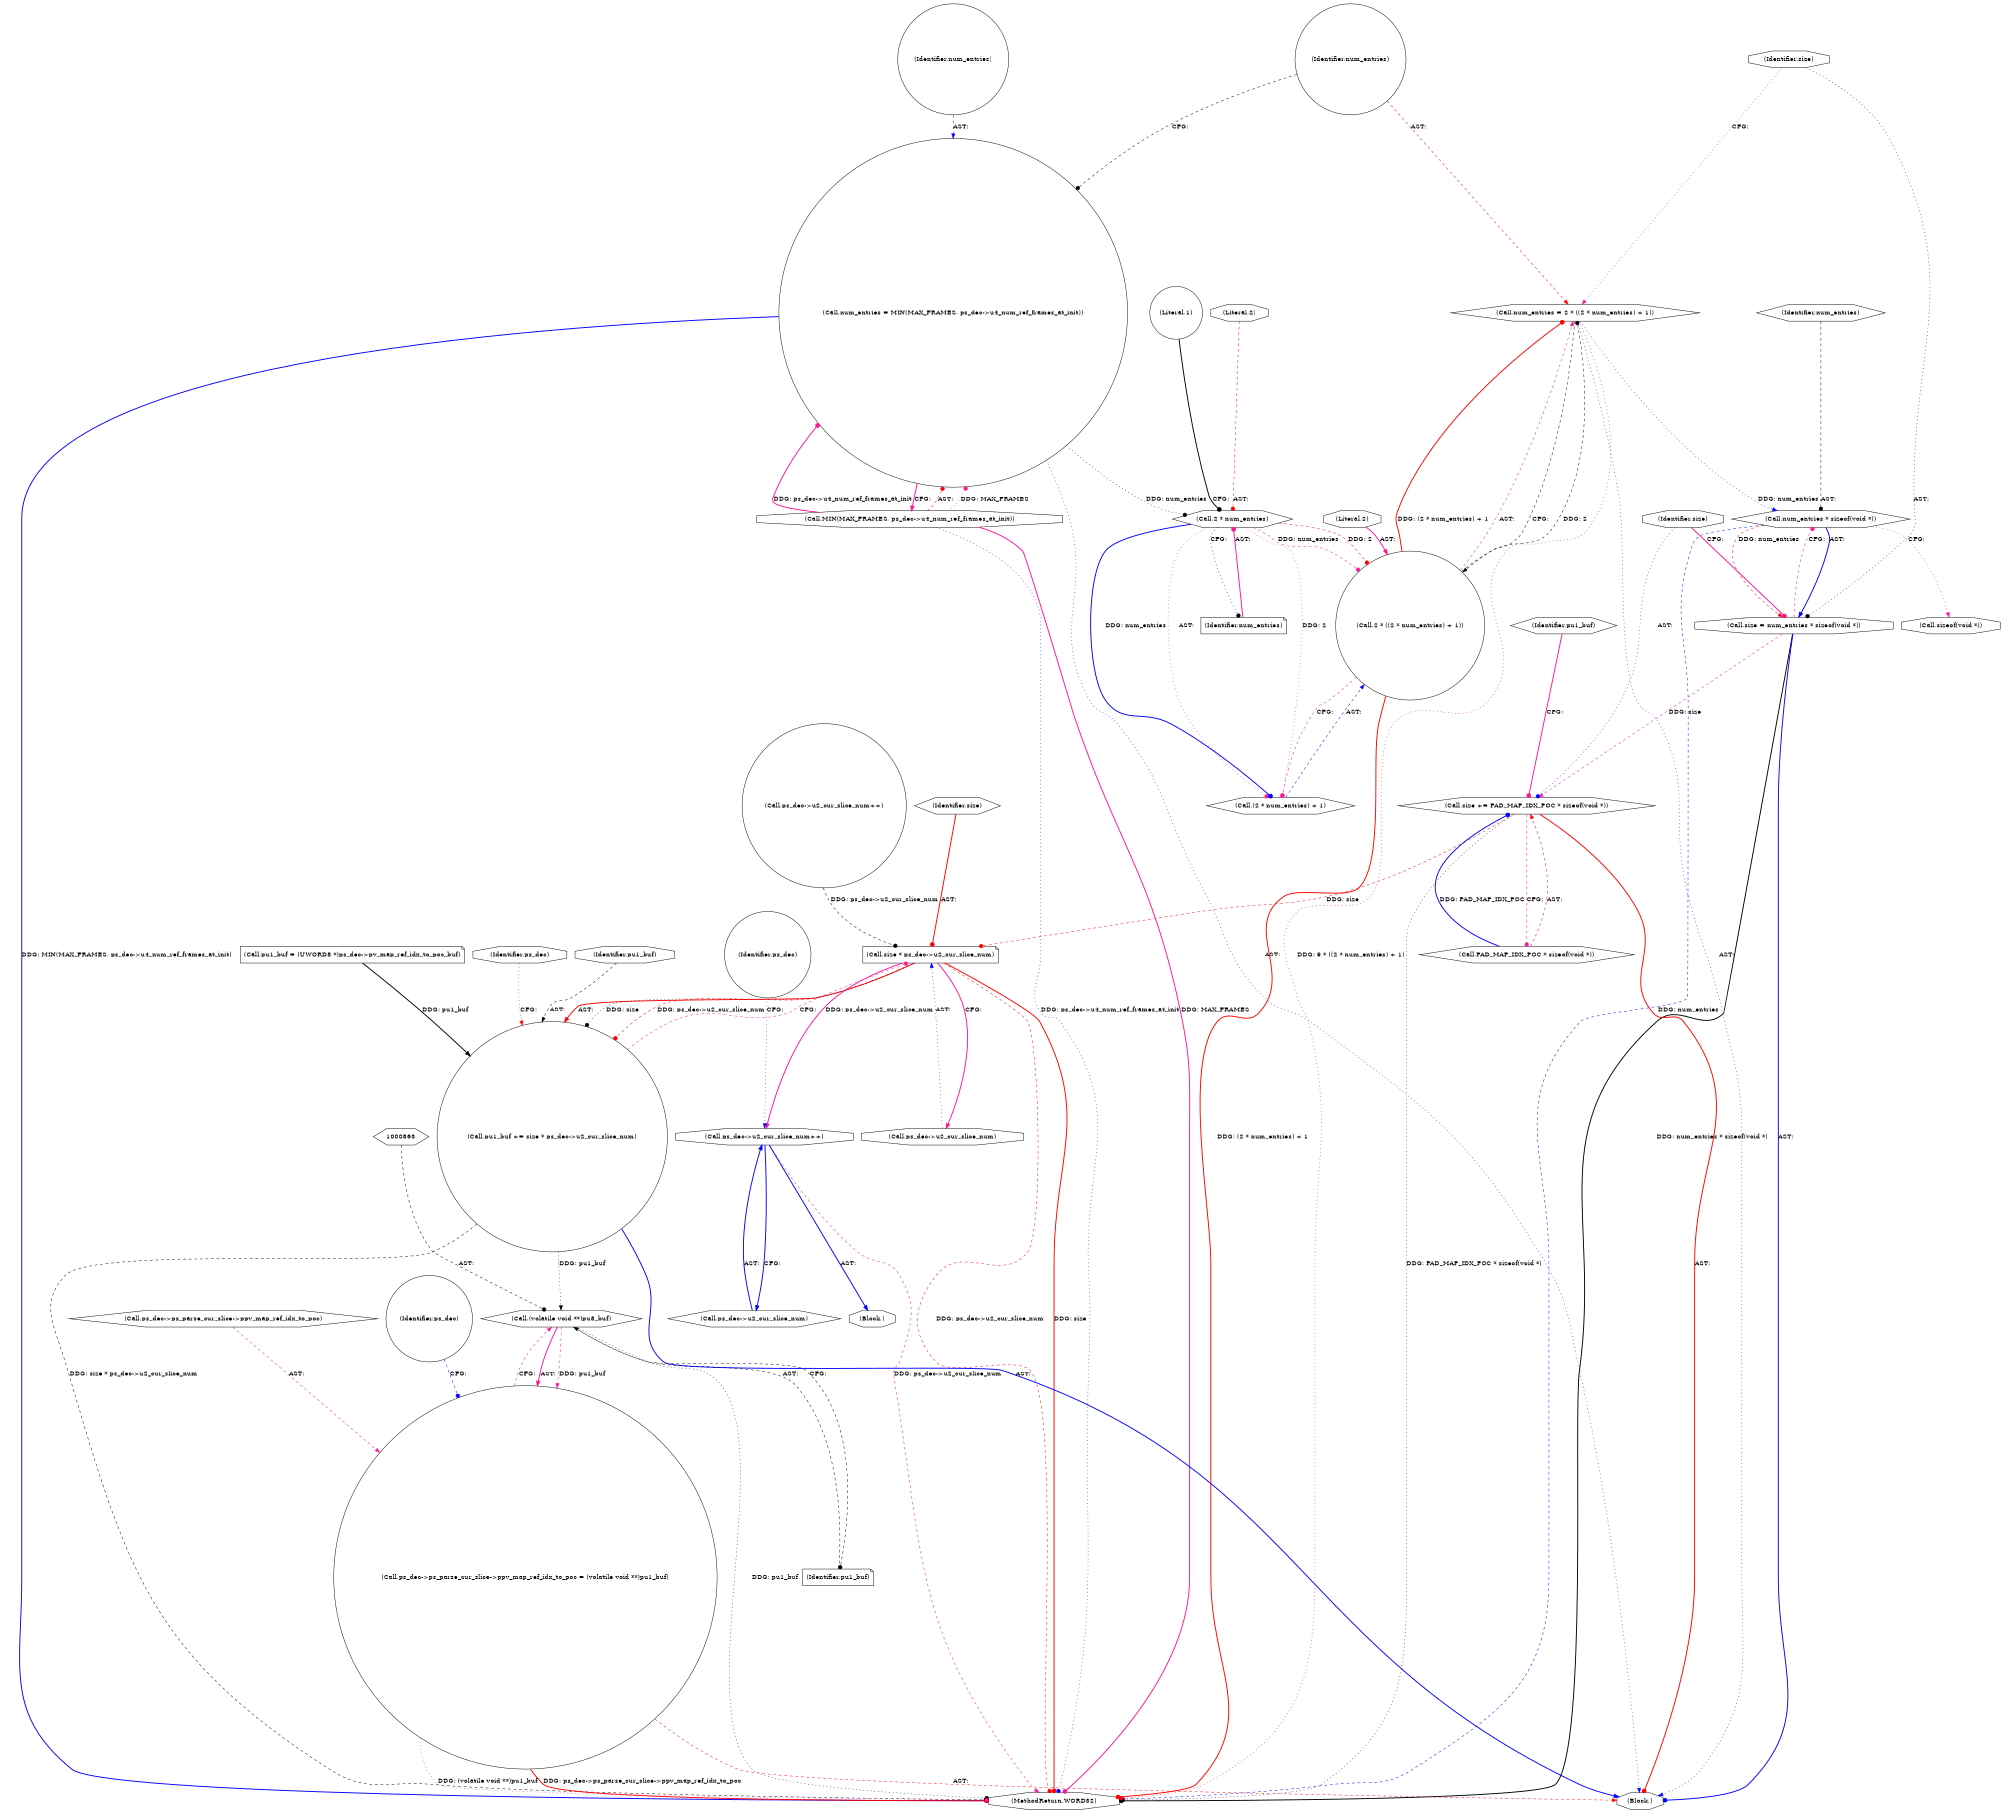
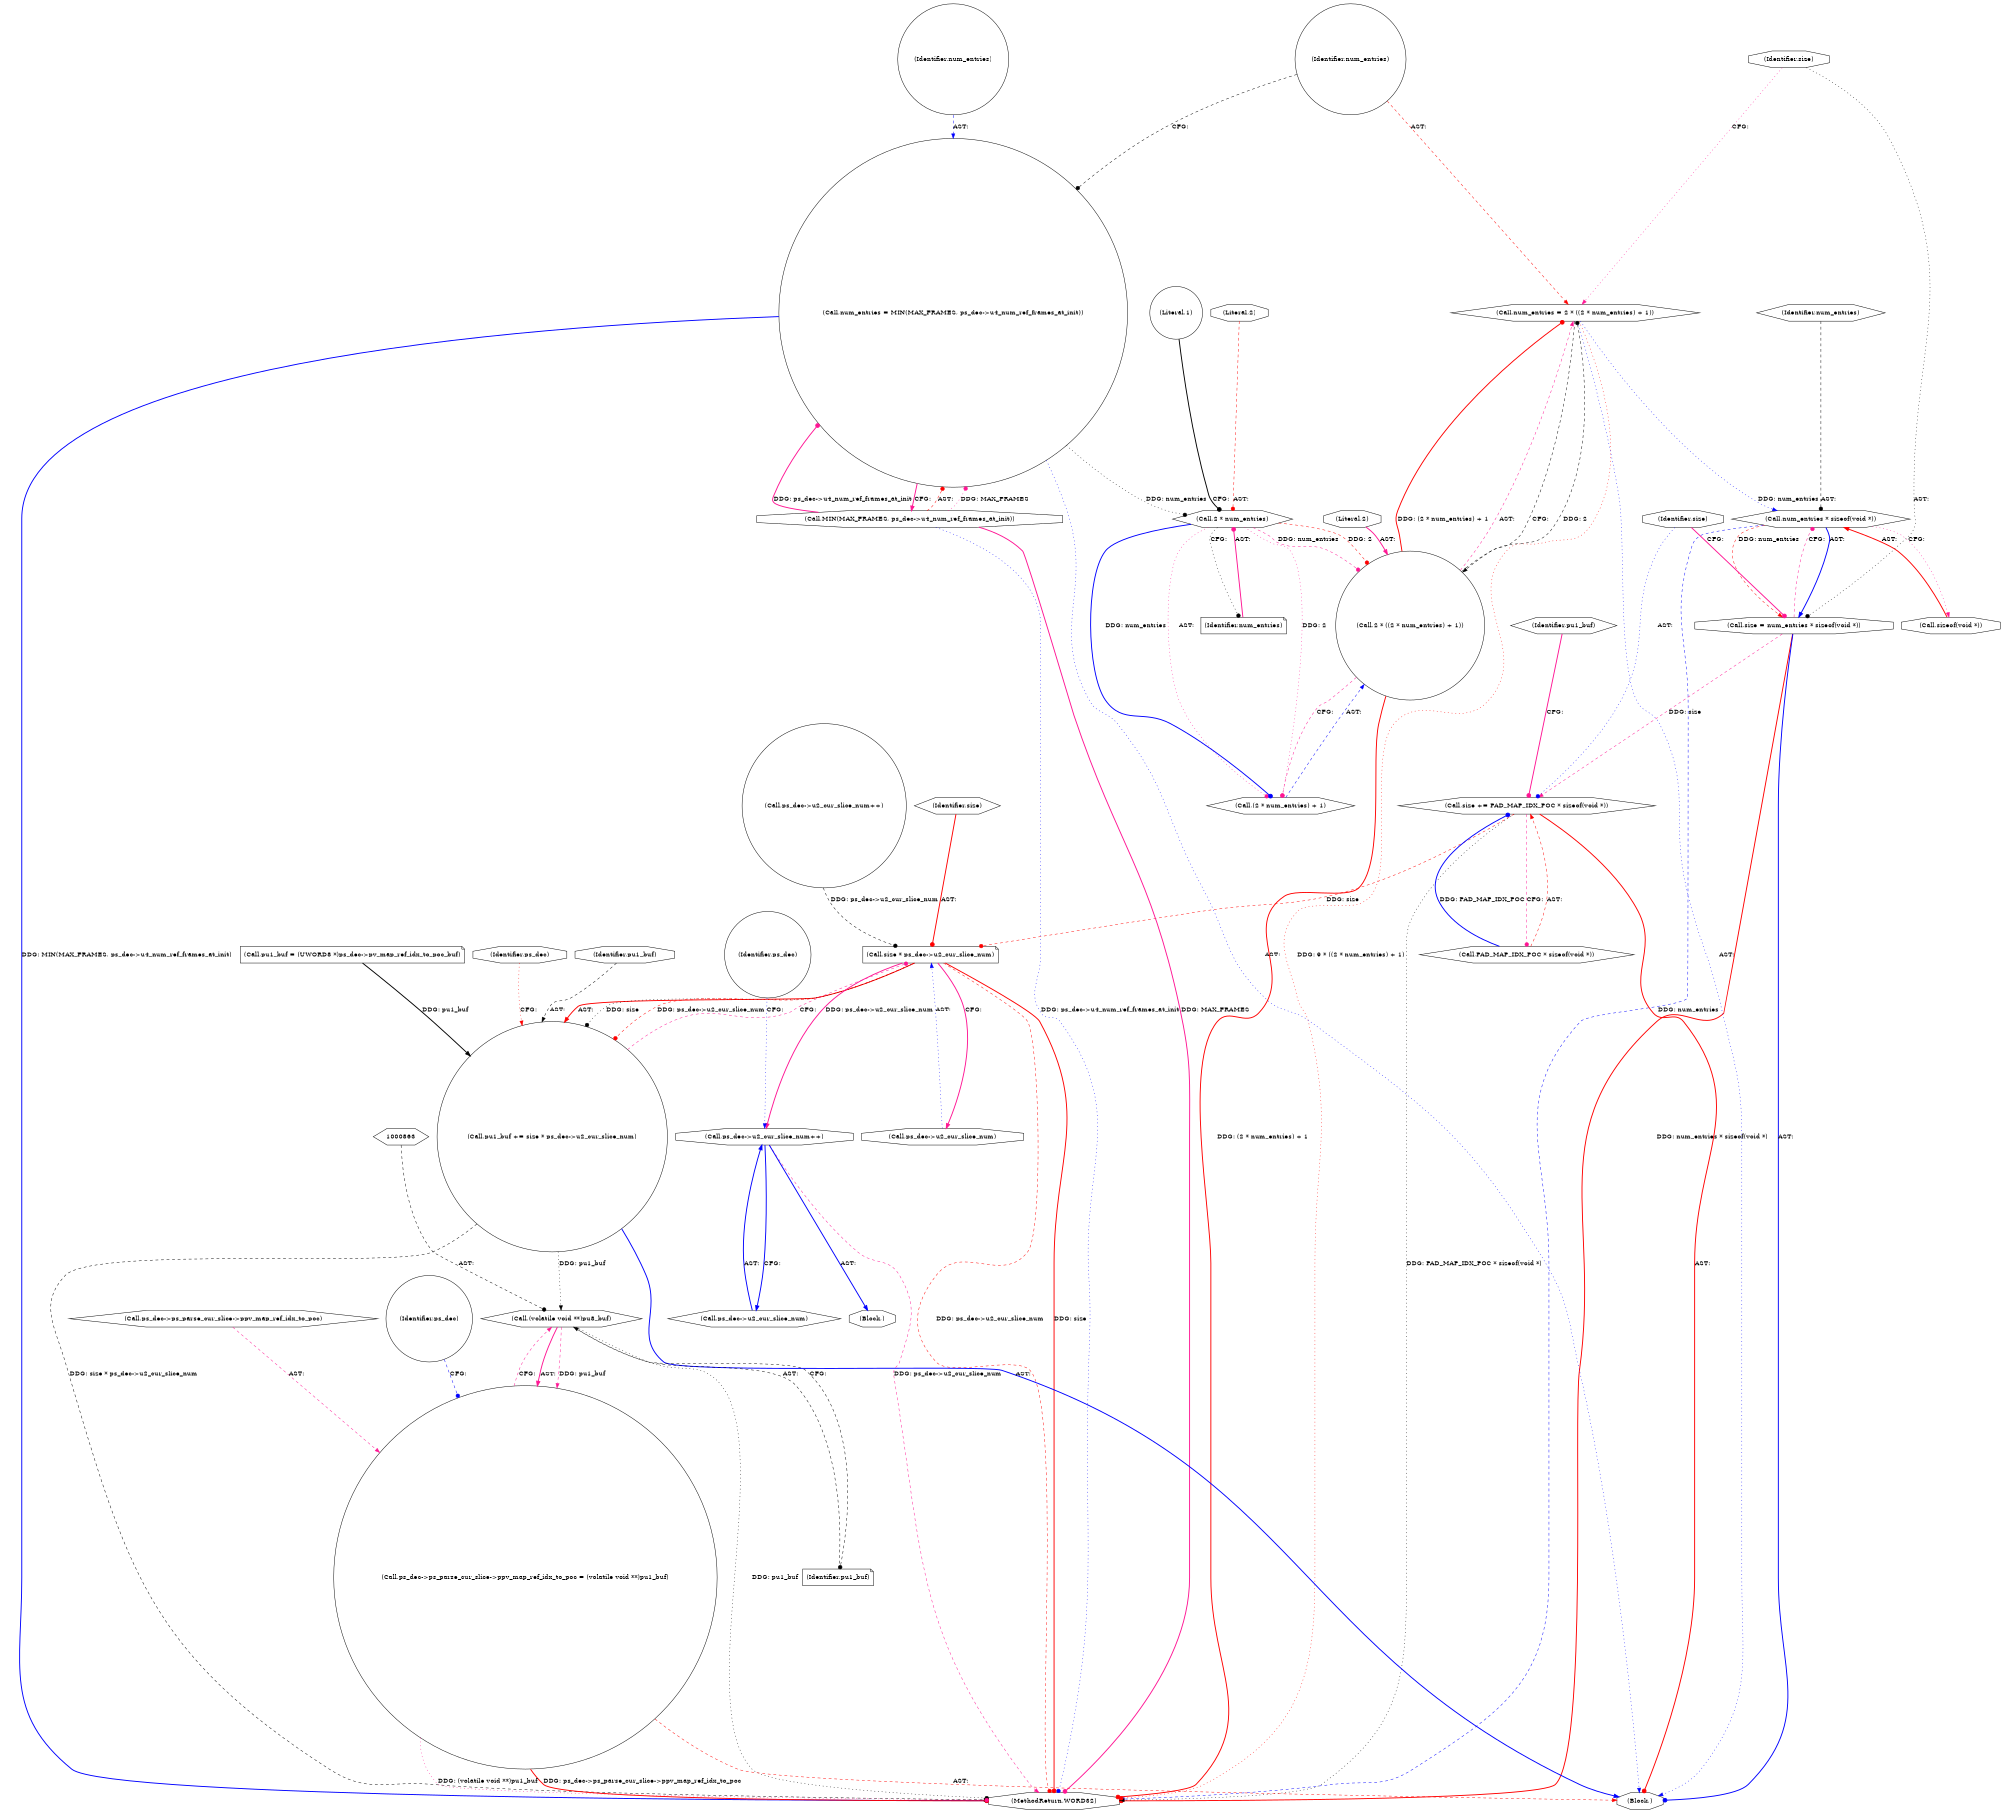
edge "(Call,sizeof(void *))" -> "(Call,num_entries * sizeof(void *))": added, label "AST:"
edge "(Call,size = num_entries * sizeof(void *))" -> "(MethodReturn,WORD32)": color black -> red
